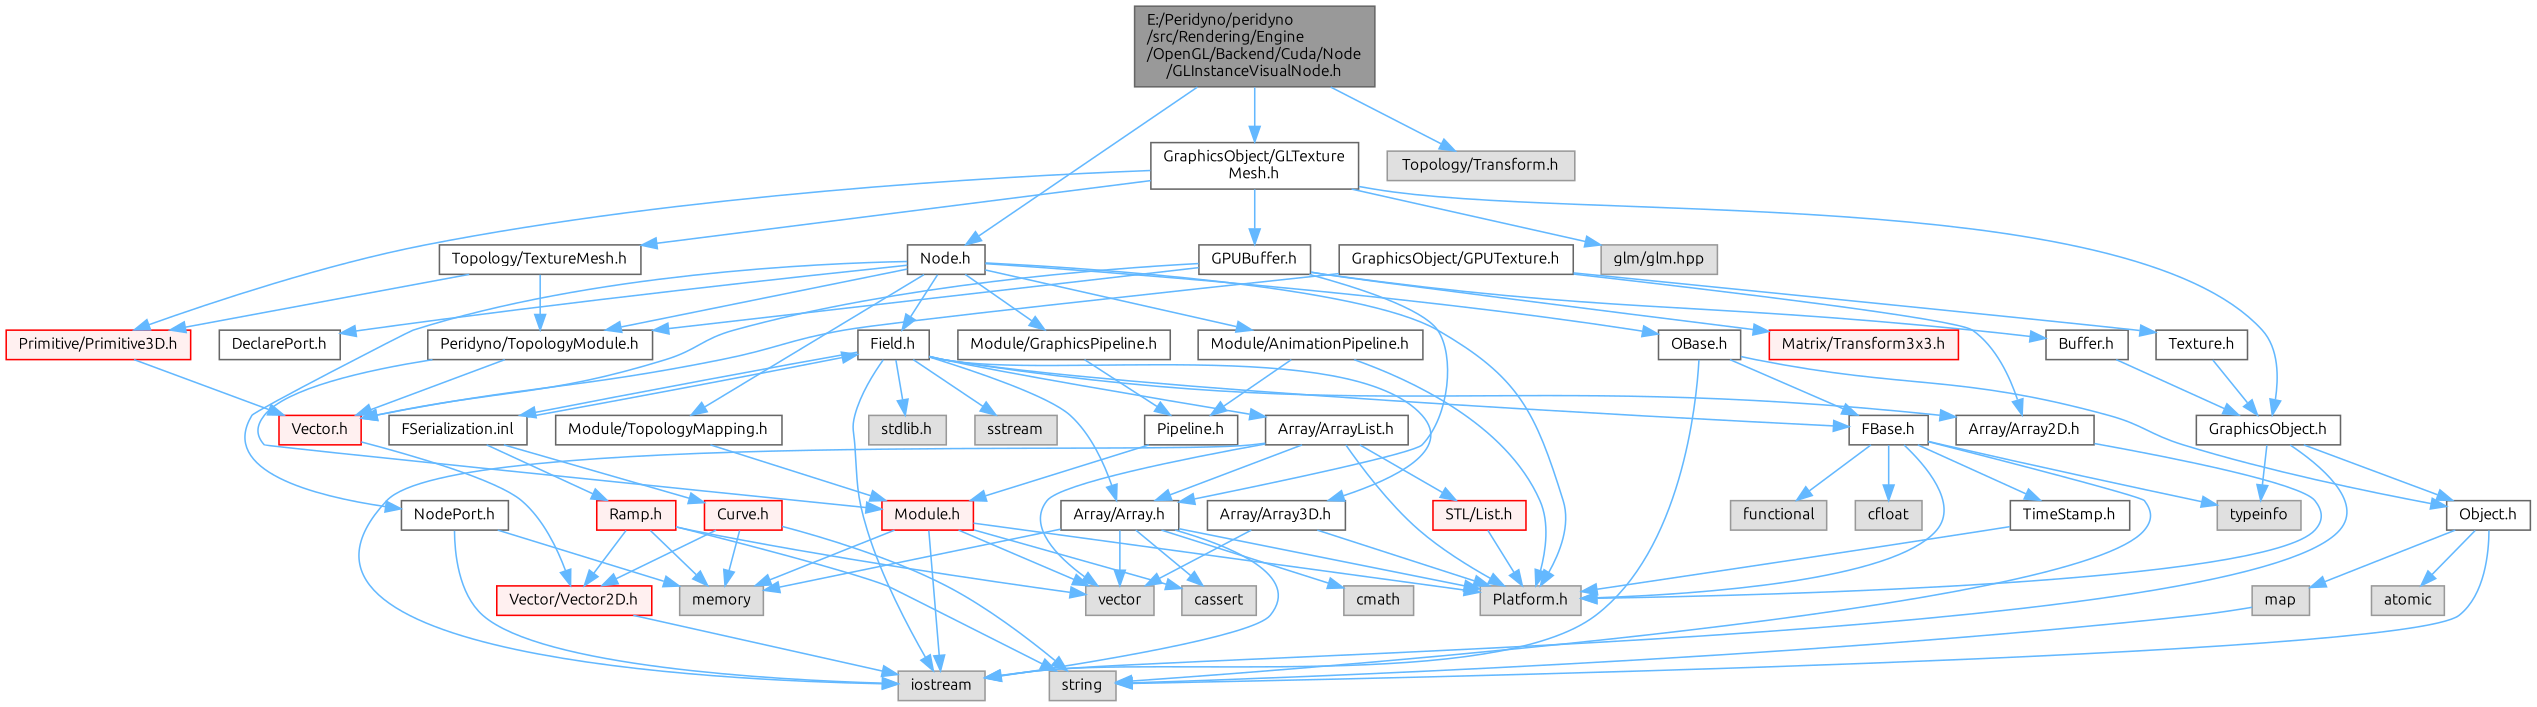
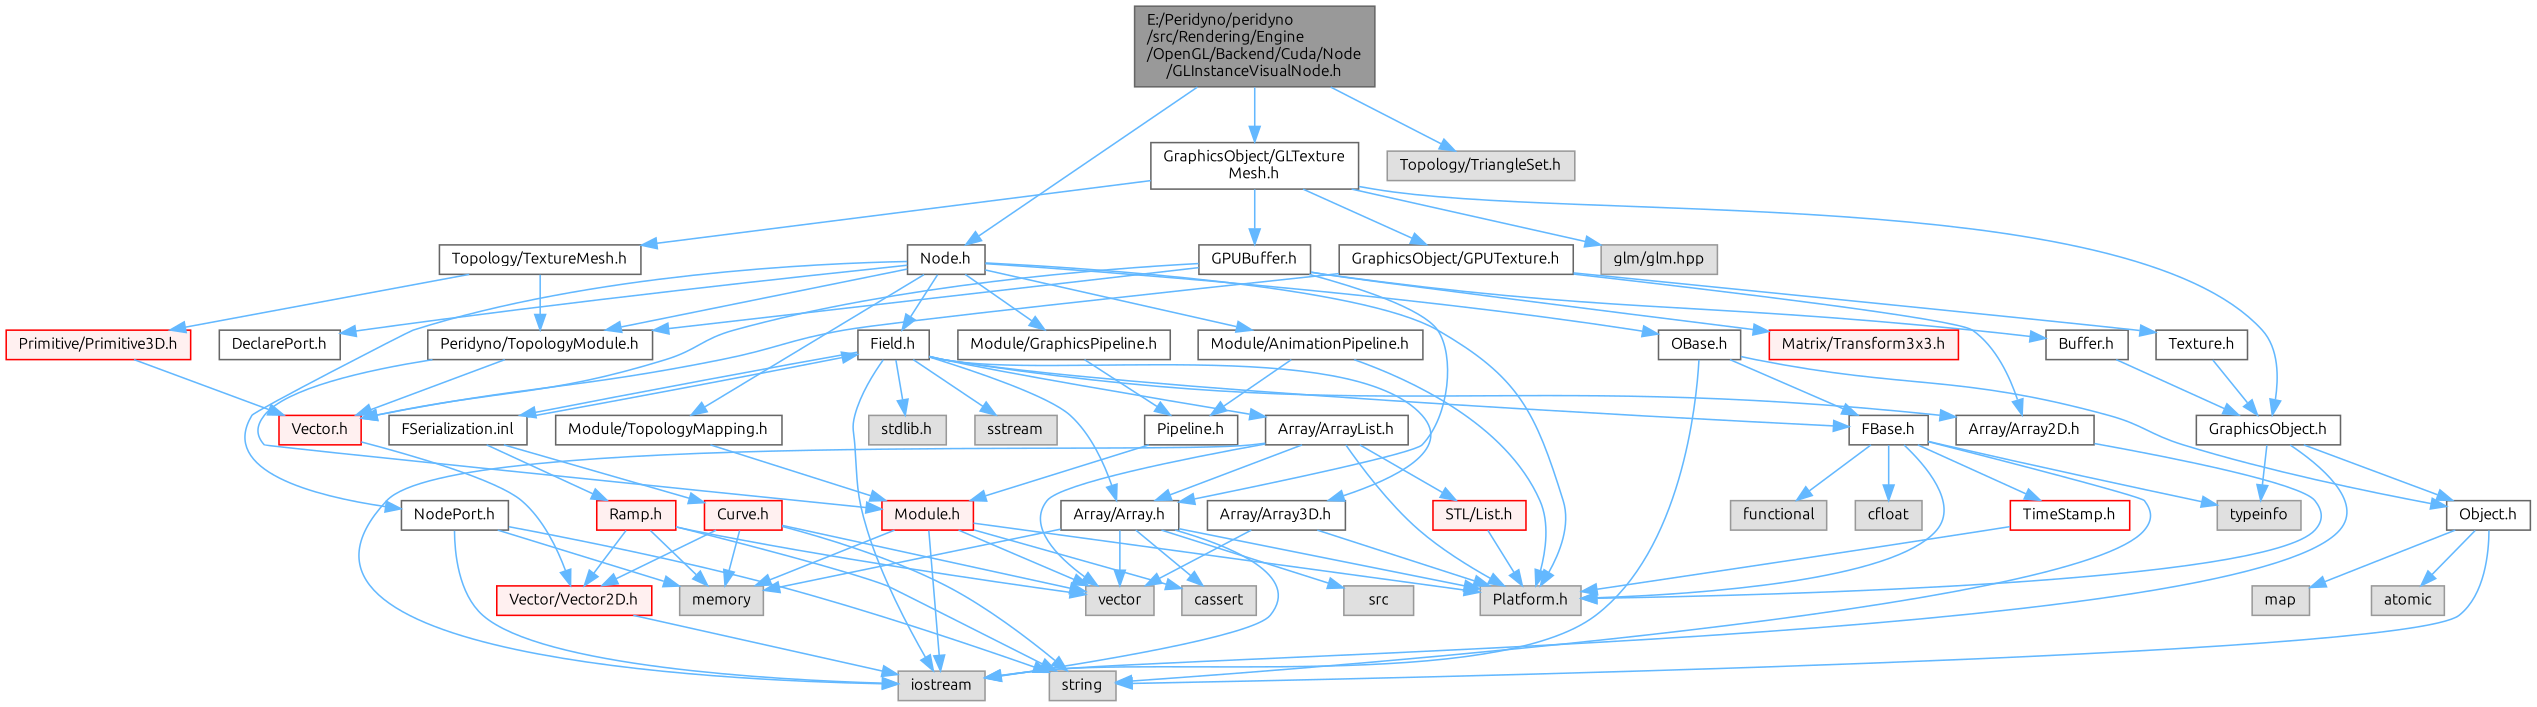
node "Topology/Transform.h": label "Topology/Transform.h" -> "Topology/TriangleSet.h"
edge "GraphicsObject/GLTexture Mesh.h" -> "Primitive/Primitive3D.h": now "GraphicsObject/GLTexture Mesh.h" -> "GraphicsObject/GPUTexture.h"
node "TimeStamp.h": color grey40 -> red
edge "Curve.h" -> "vector": added
node "cmath": label "cmath" -> "src"
edge "map" -> "string": now "NodePort.h" -> "string"
